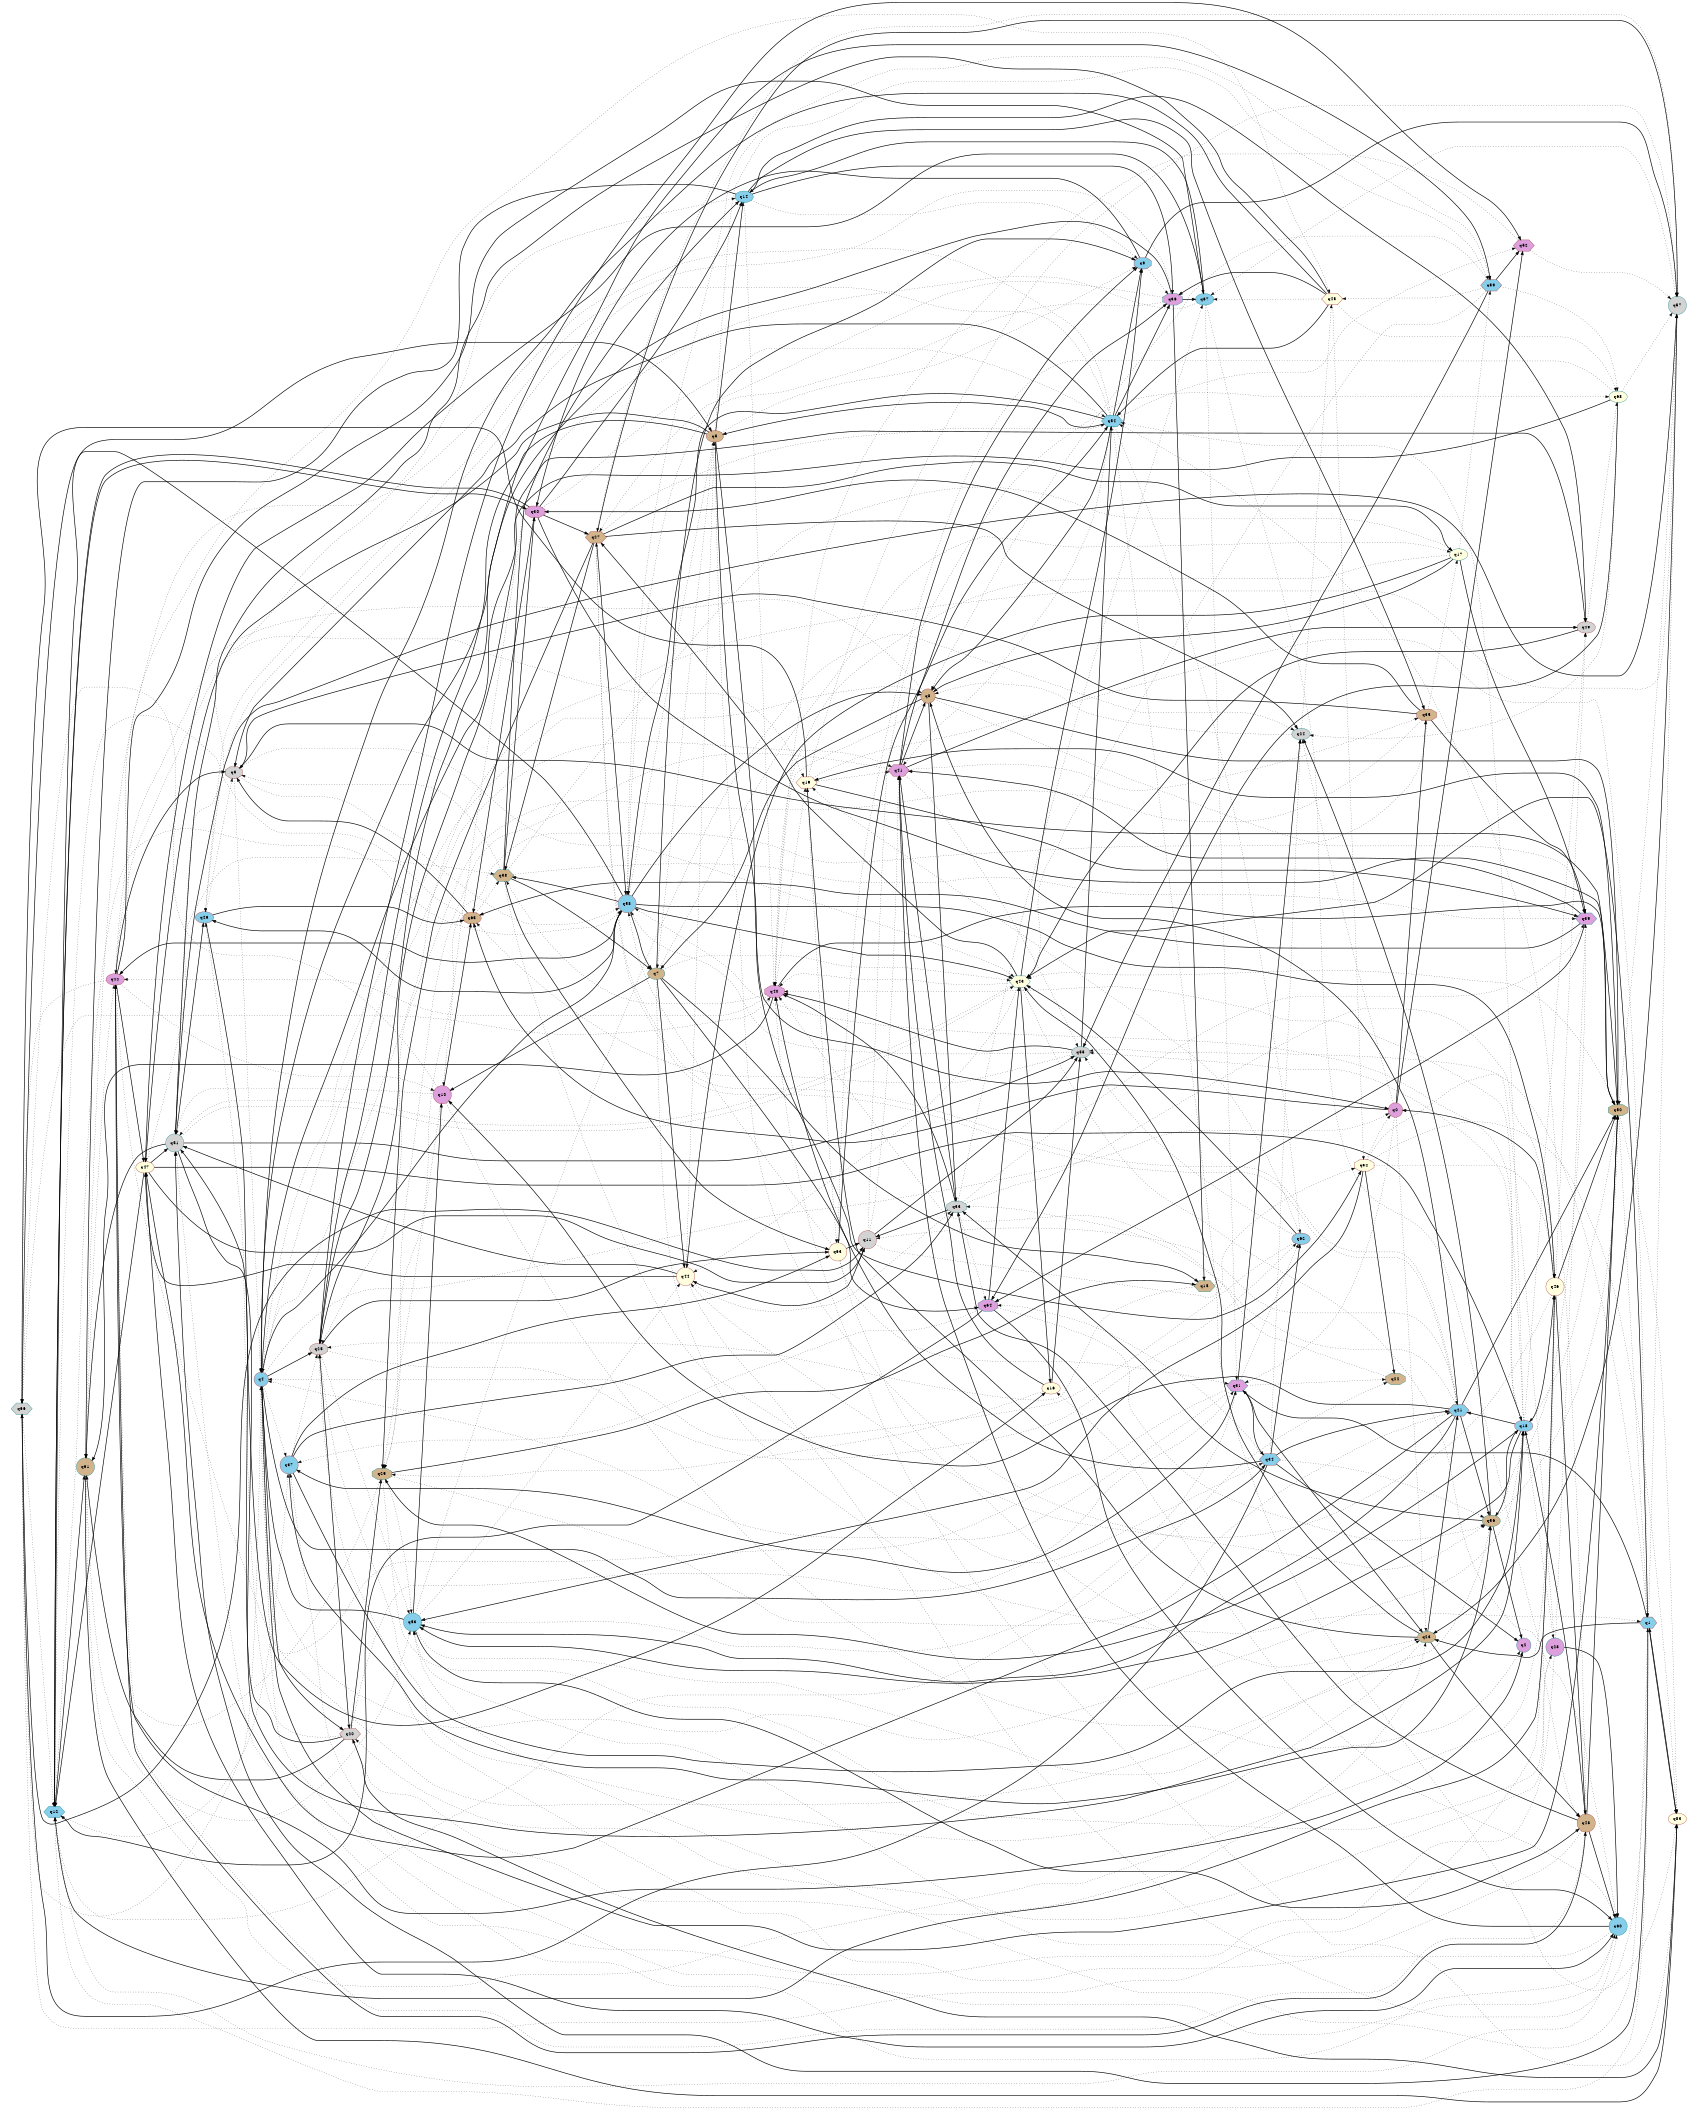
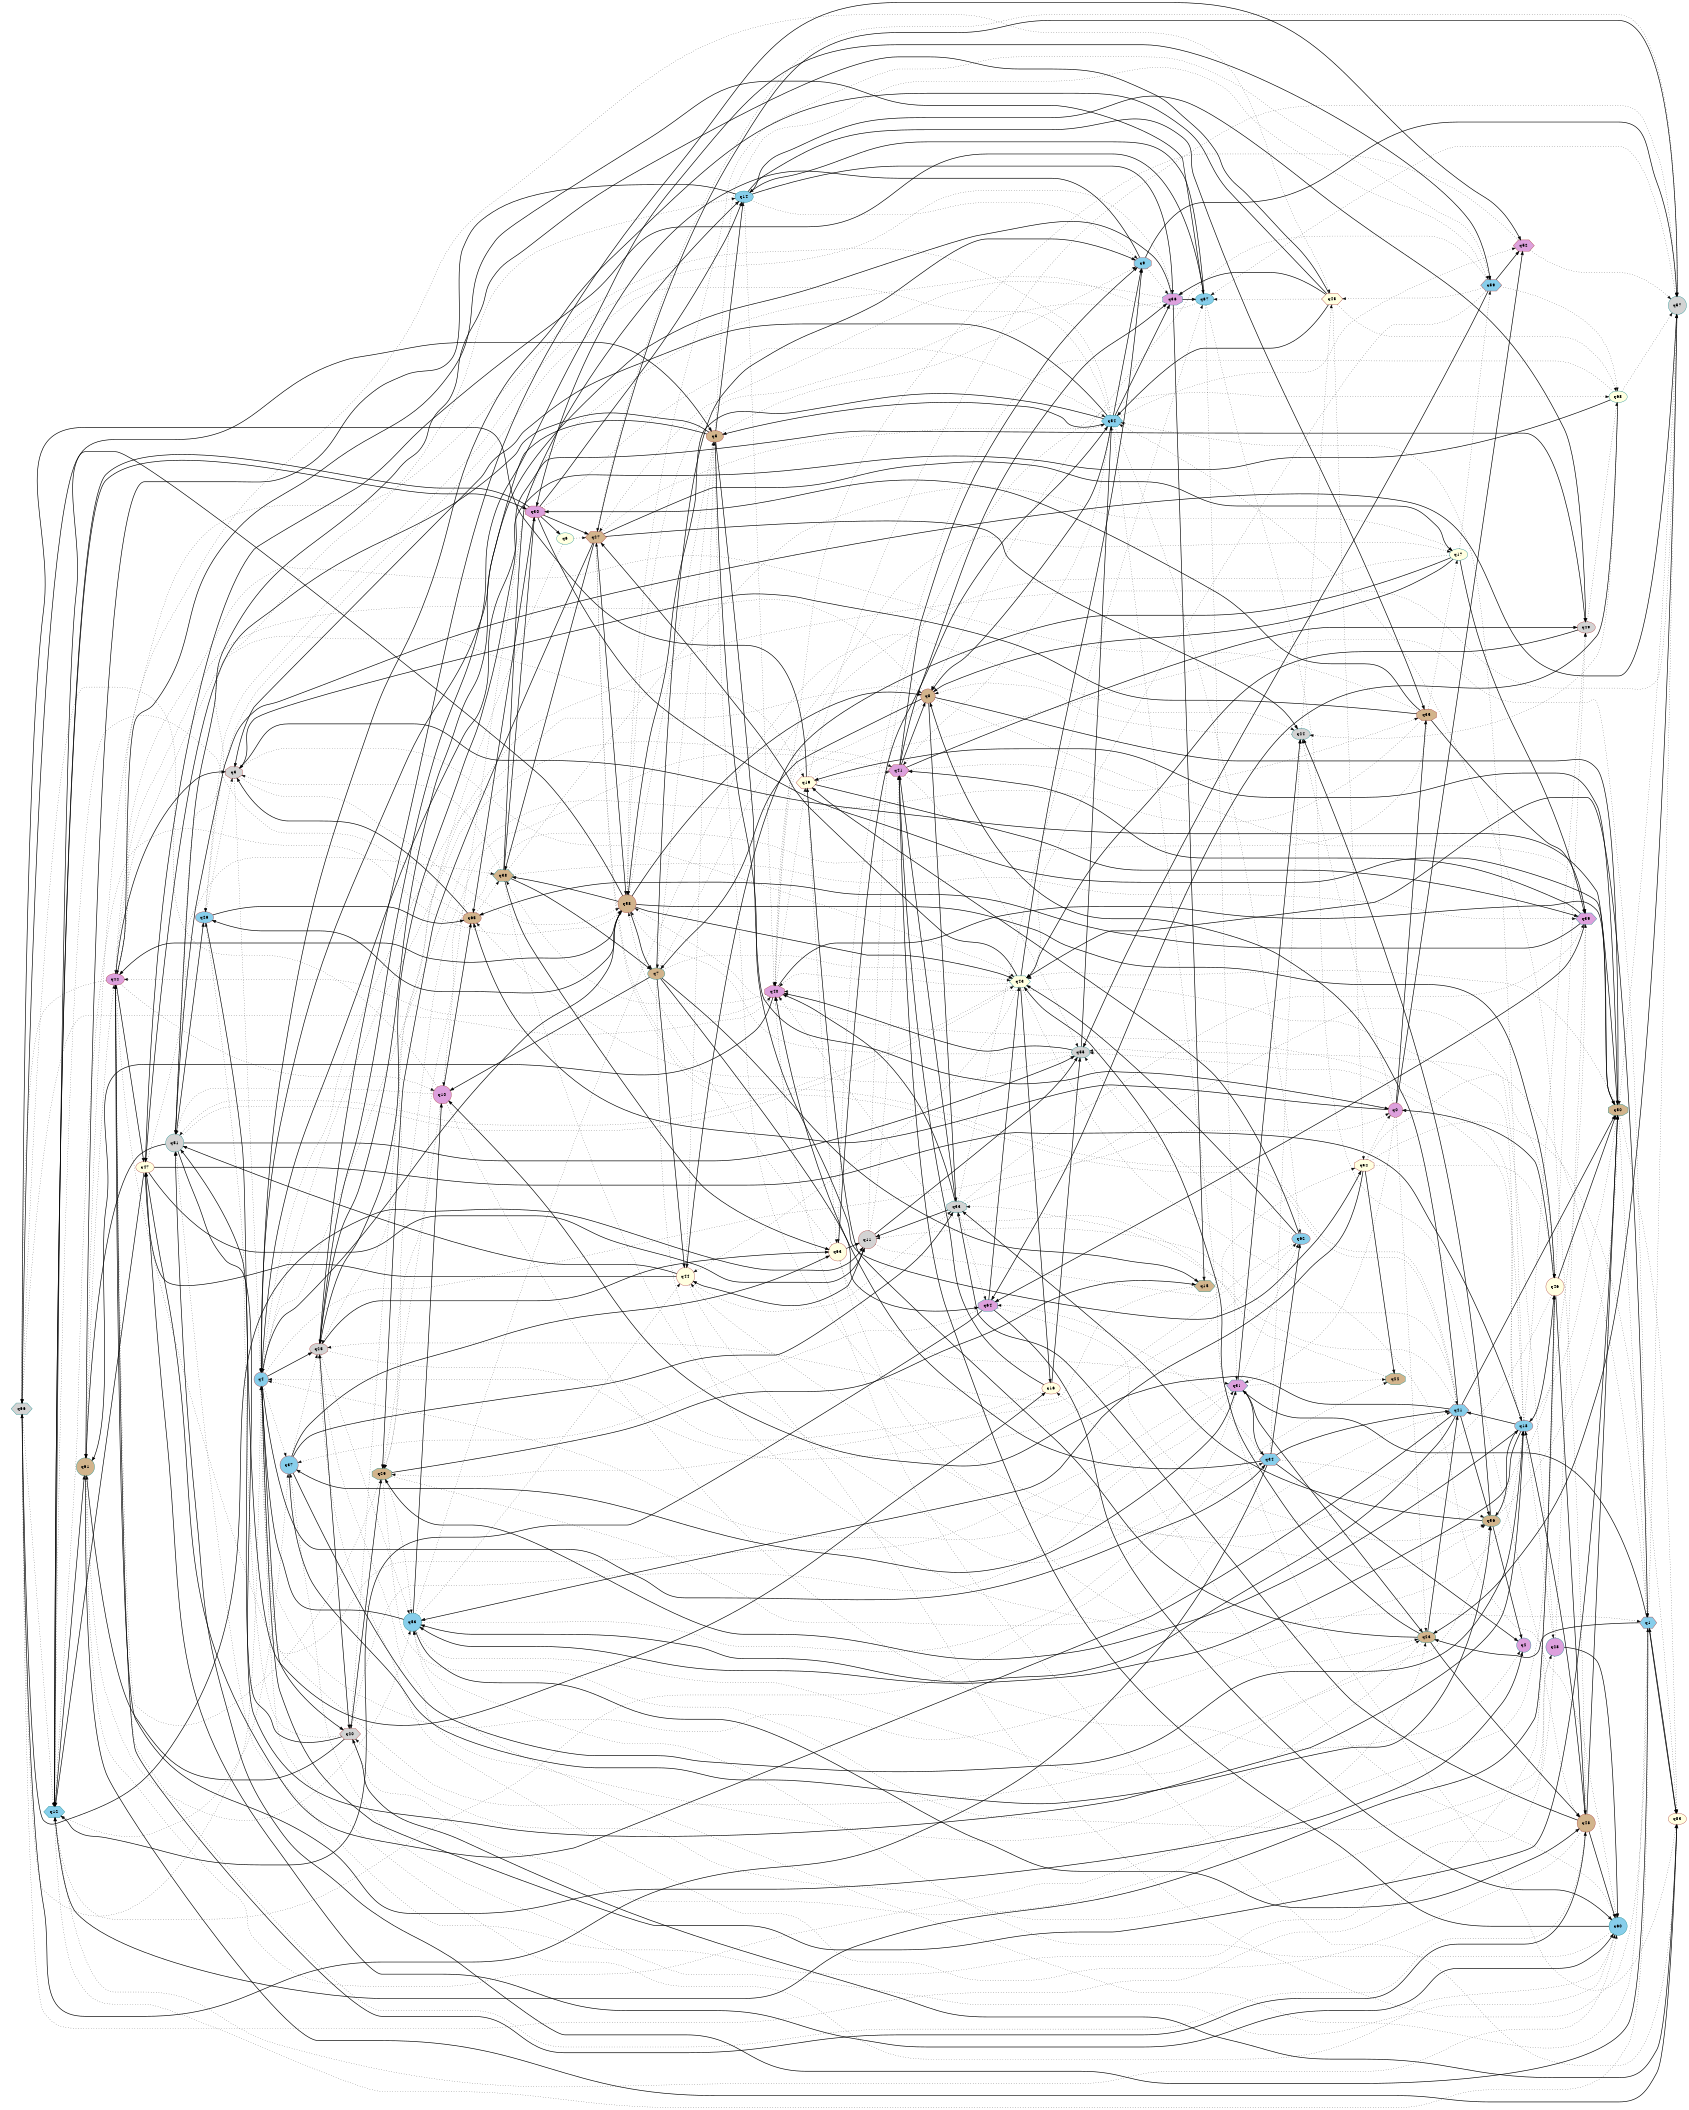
node "q6": added
edge "q35" -> "q42": added
node "q58": fillcolor skyblue -> tan
edge "q62" -> "q19": style dotted -> bold
edge "q47" -> "q51": removed
